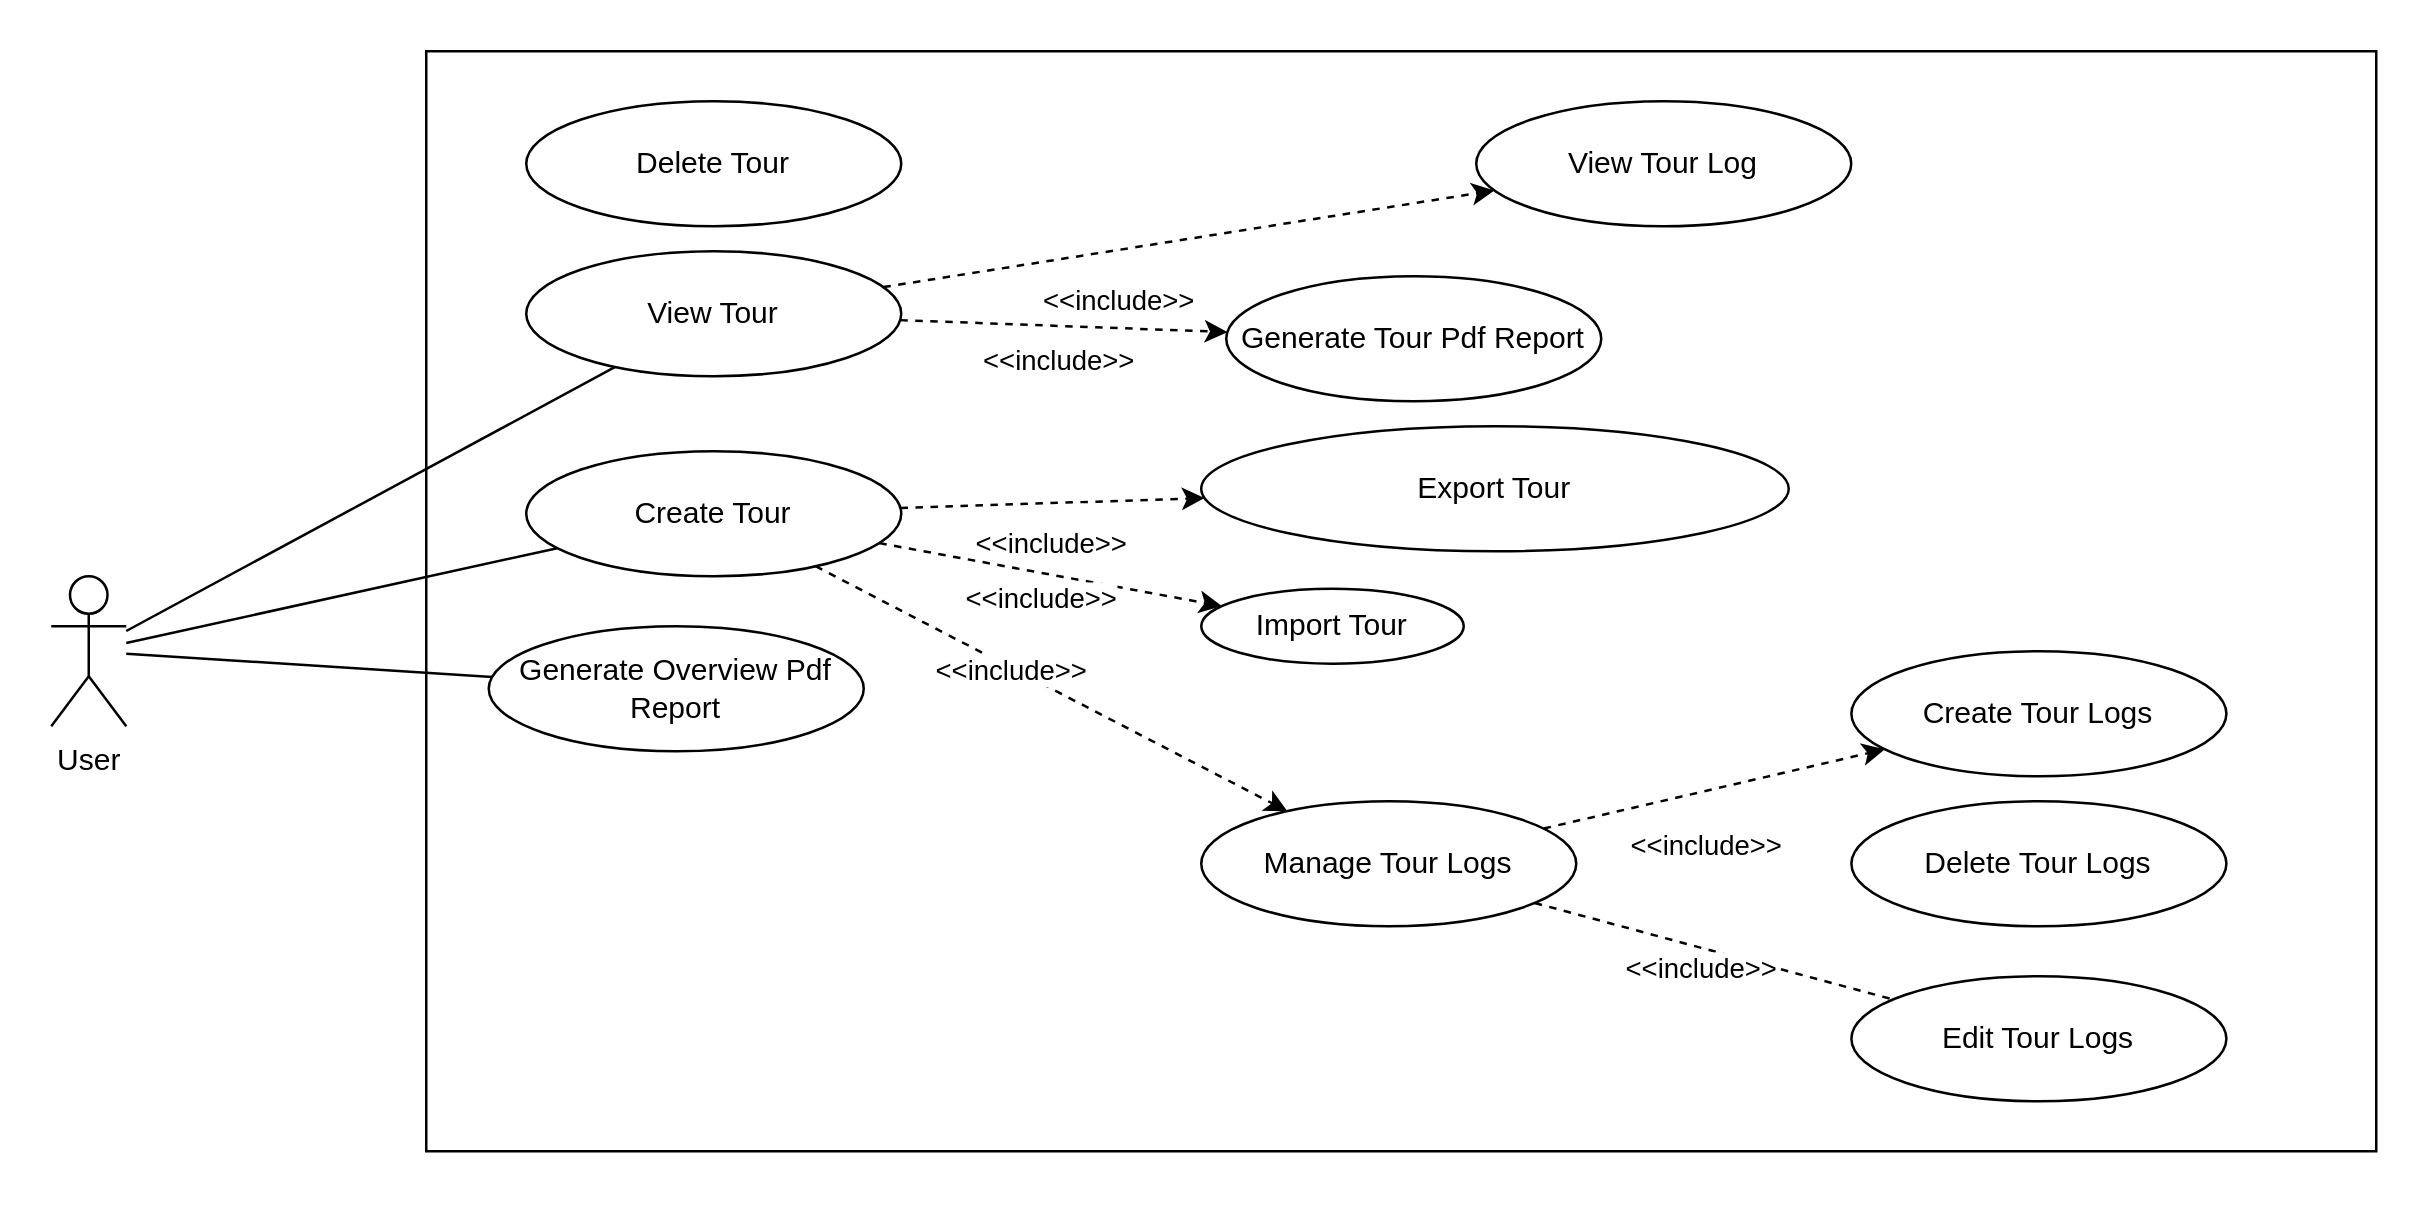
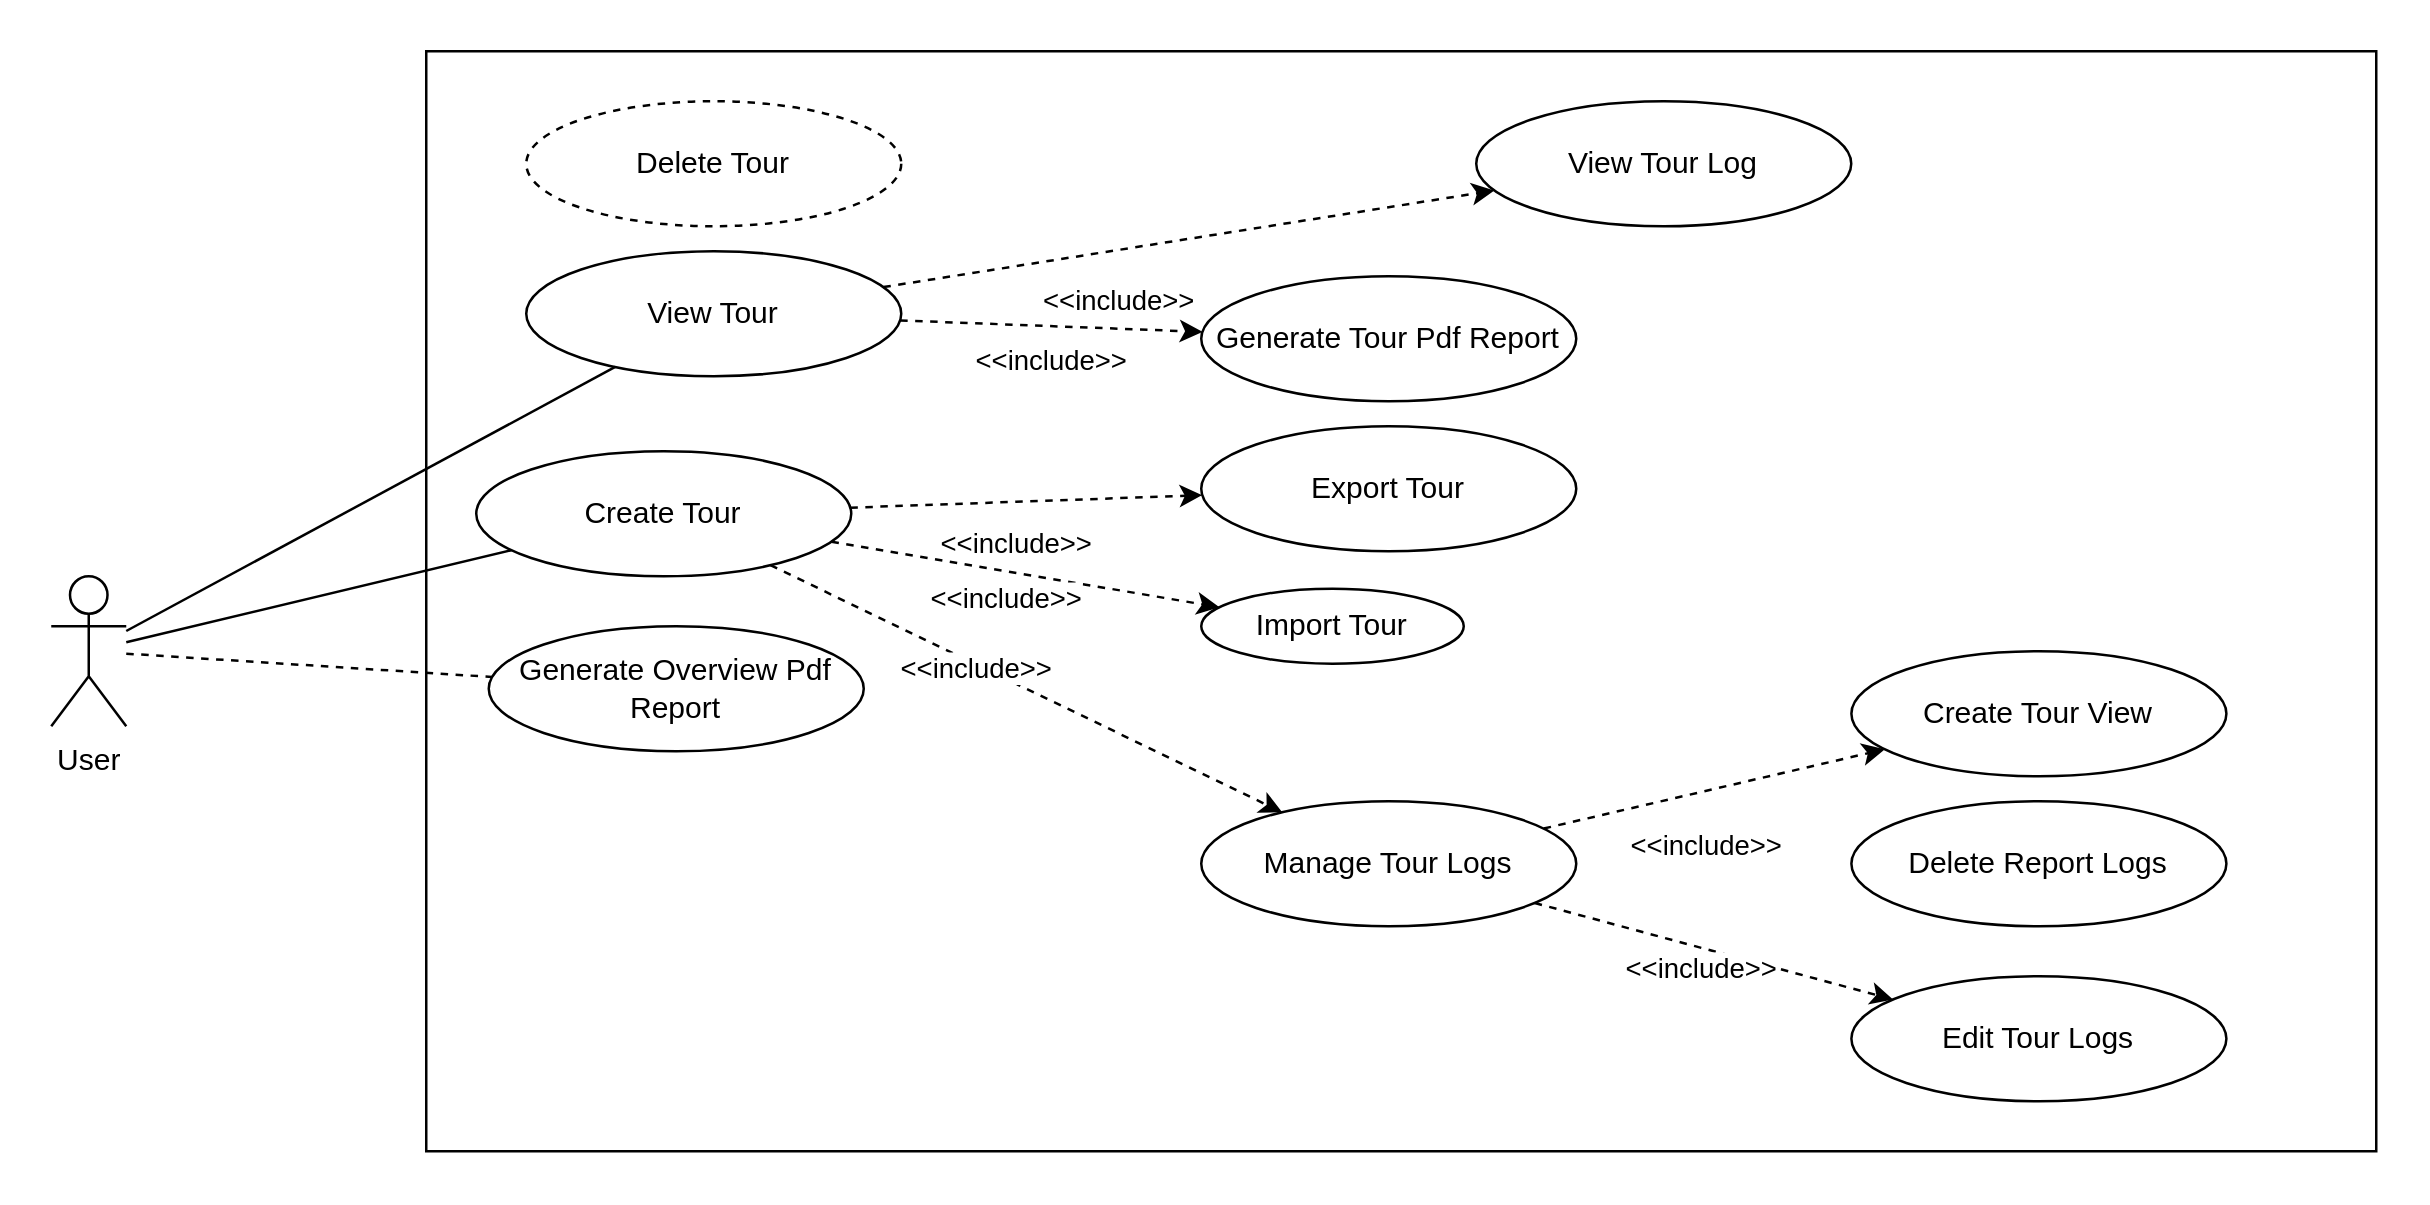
node "Delete Tour": style solid -> dashed
node "Generate Tour Pdf Report": moved (1414, 339) -> (1389, 339)
node "Export Tour": size 588x125 -> 375x125
node "Create Tour": moved (714, 514) -> (664, 514)
edge "User" -- "Generate Overview Pdf Report": style solid -> dashed
node "Create Tour Logs": label "Create Tour Logs" -> "Create Tour View"
node "Delete Tour Logs": label "Delete Tour Logs" -> "Delete Report Logs"
edge "Manage Tour Logs" -- "Edit Tour Logs": arrowhead none -> classic
